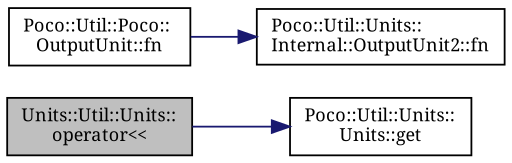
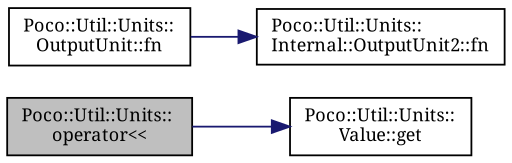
node "Poco::Util::Poco:: OutputUnit::fn": label "Poco::Util::Poco:: OutputUnit::fn" -> "Poco::Util::Units:: OutputUnit::fn"
node "Units::Util::Units:: operator<<": label "Units::Util::Units:: operator<<" -> "Poco::Util::Units:: operator<<"
node "Poco::Util::Units:: Units::get": label "Poco::Util::Units:: Units::get" -> "Poco::Util::Units:: Value::get"
